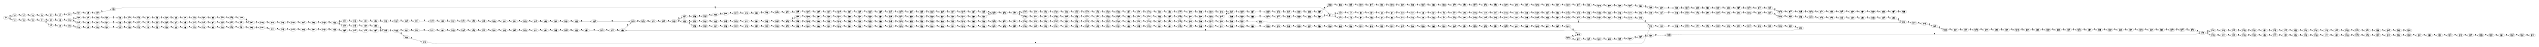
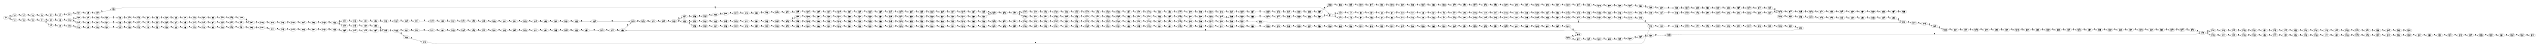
edge "S519" -> "S524": now "S519" -> "S525"
edge "S224" -> "S228": now "S224" -> "S643"
